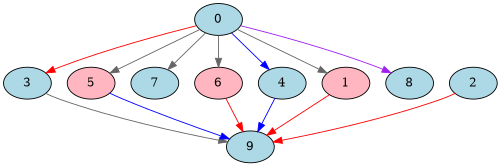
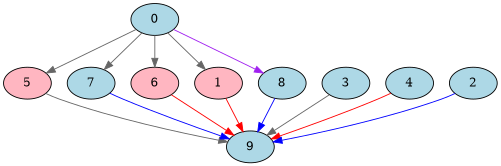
edge "0" -> "3": removed
edge "0" -> "4": removed
edge "4" -> "9": color blue -> red
edge "8" -> "9": added
edge "7" -> "9": added
edge "5" -> "9": color blue -> gray40
edge "2" -> "9": color red -> blue
